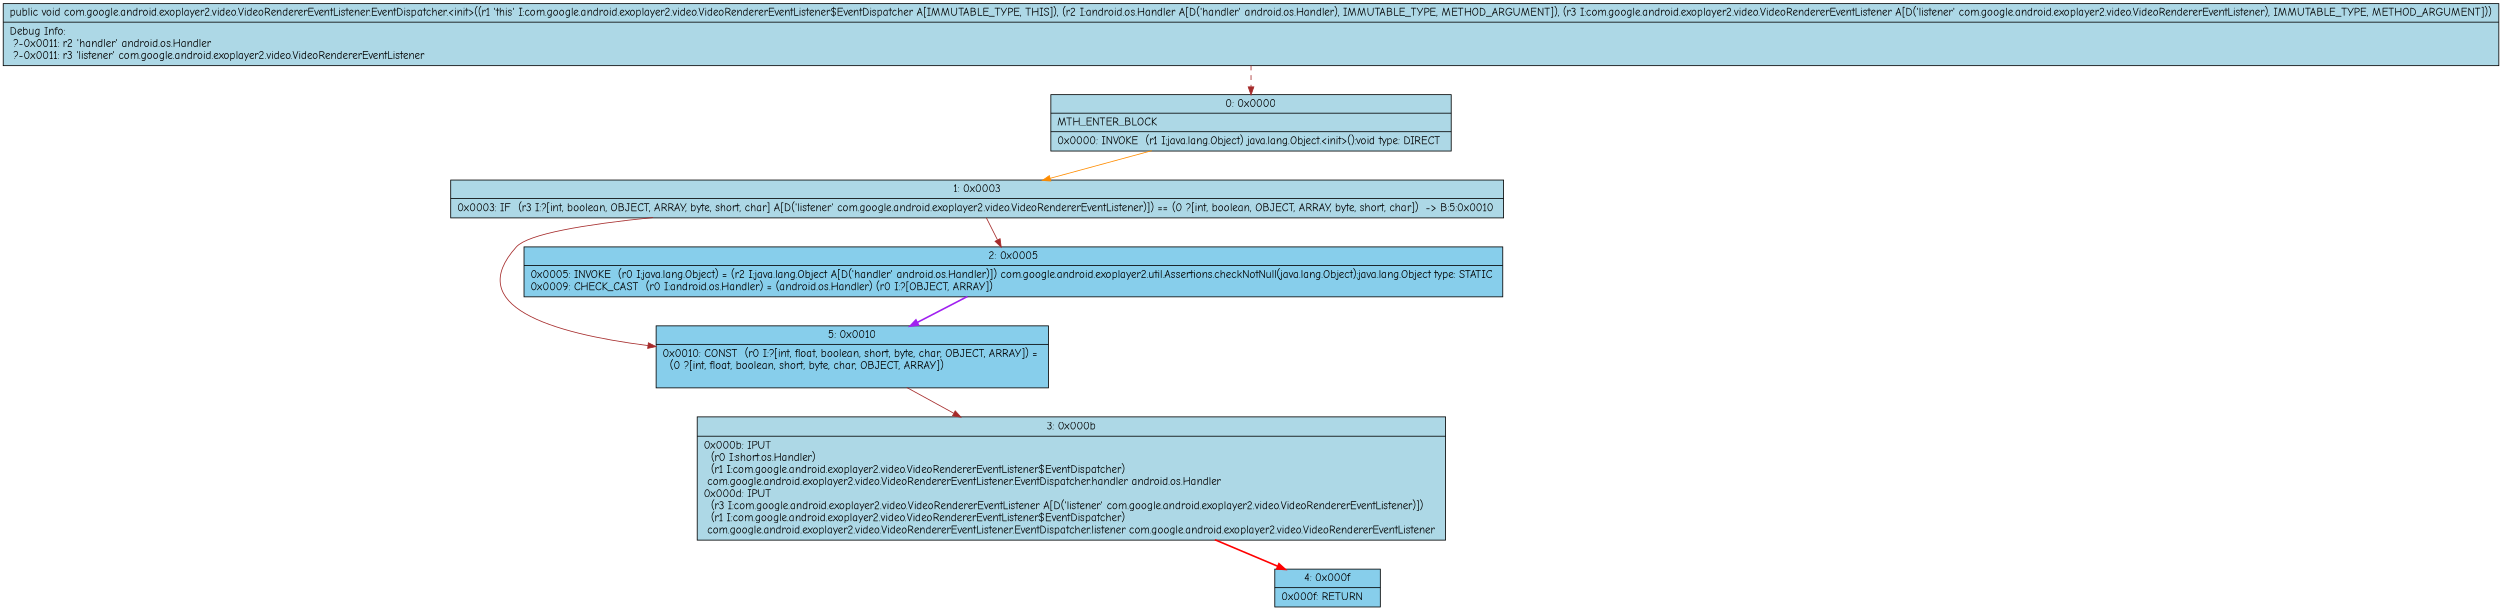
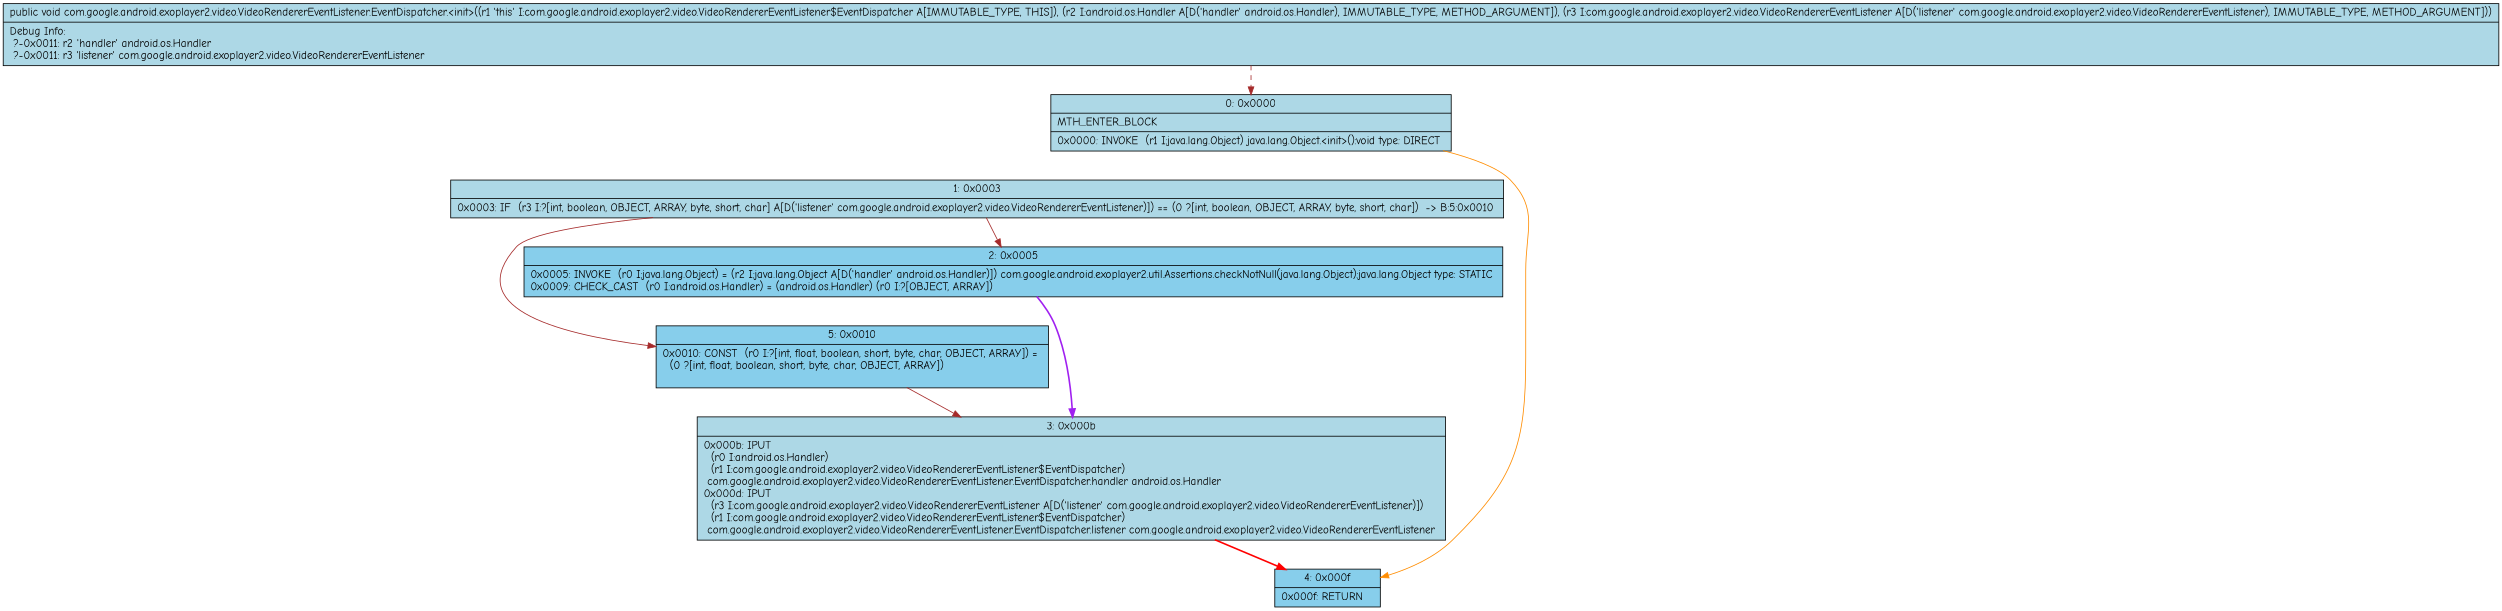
edge "0: 0x0000" -> "1: 0x0003": now "0: 0x0000" -> "4: 0x000f"
edge "2: 0x0005" -> "5: 0x0010": now "2: 0x0005" -> "3: 0x000b"
node "3: 0x000b": text "(r0 I:short.os.Handler)" -> "(r0 I:android.os.Handler)"
